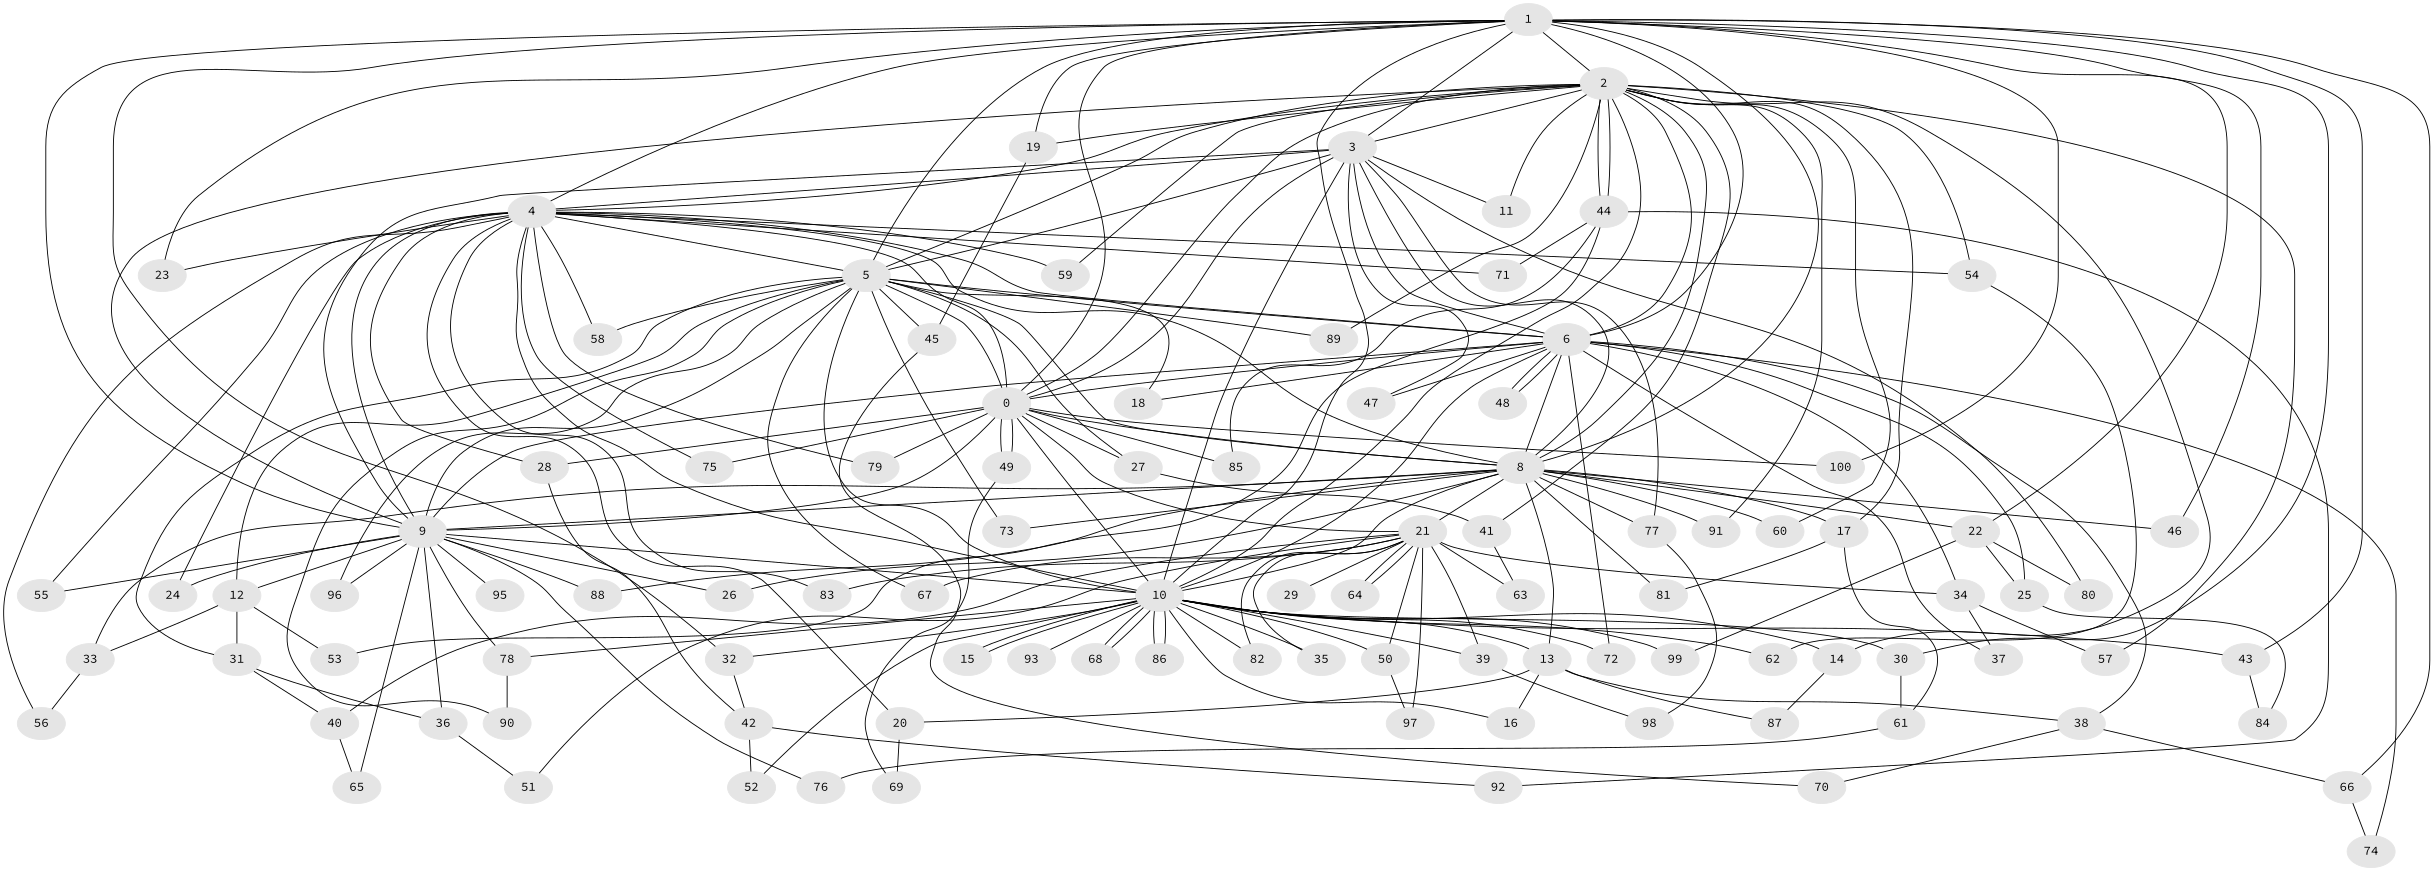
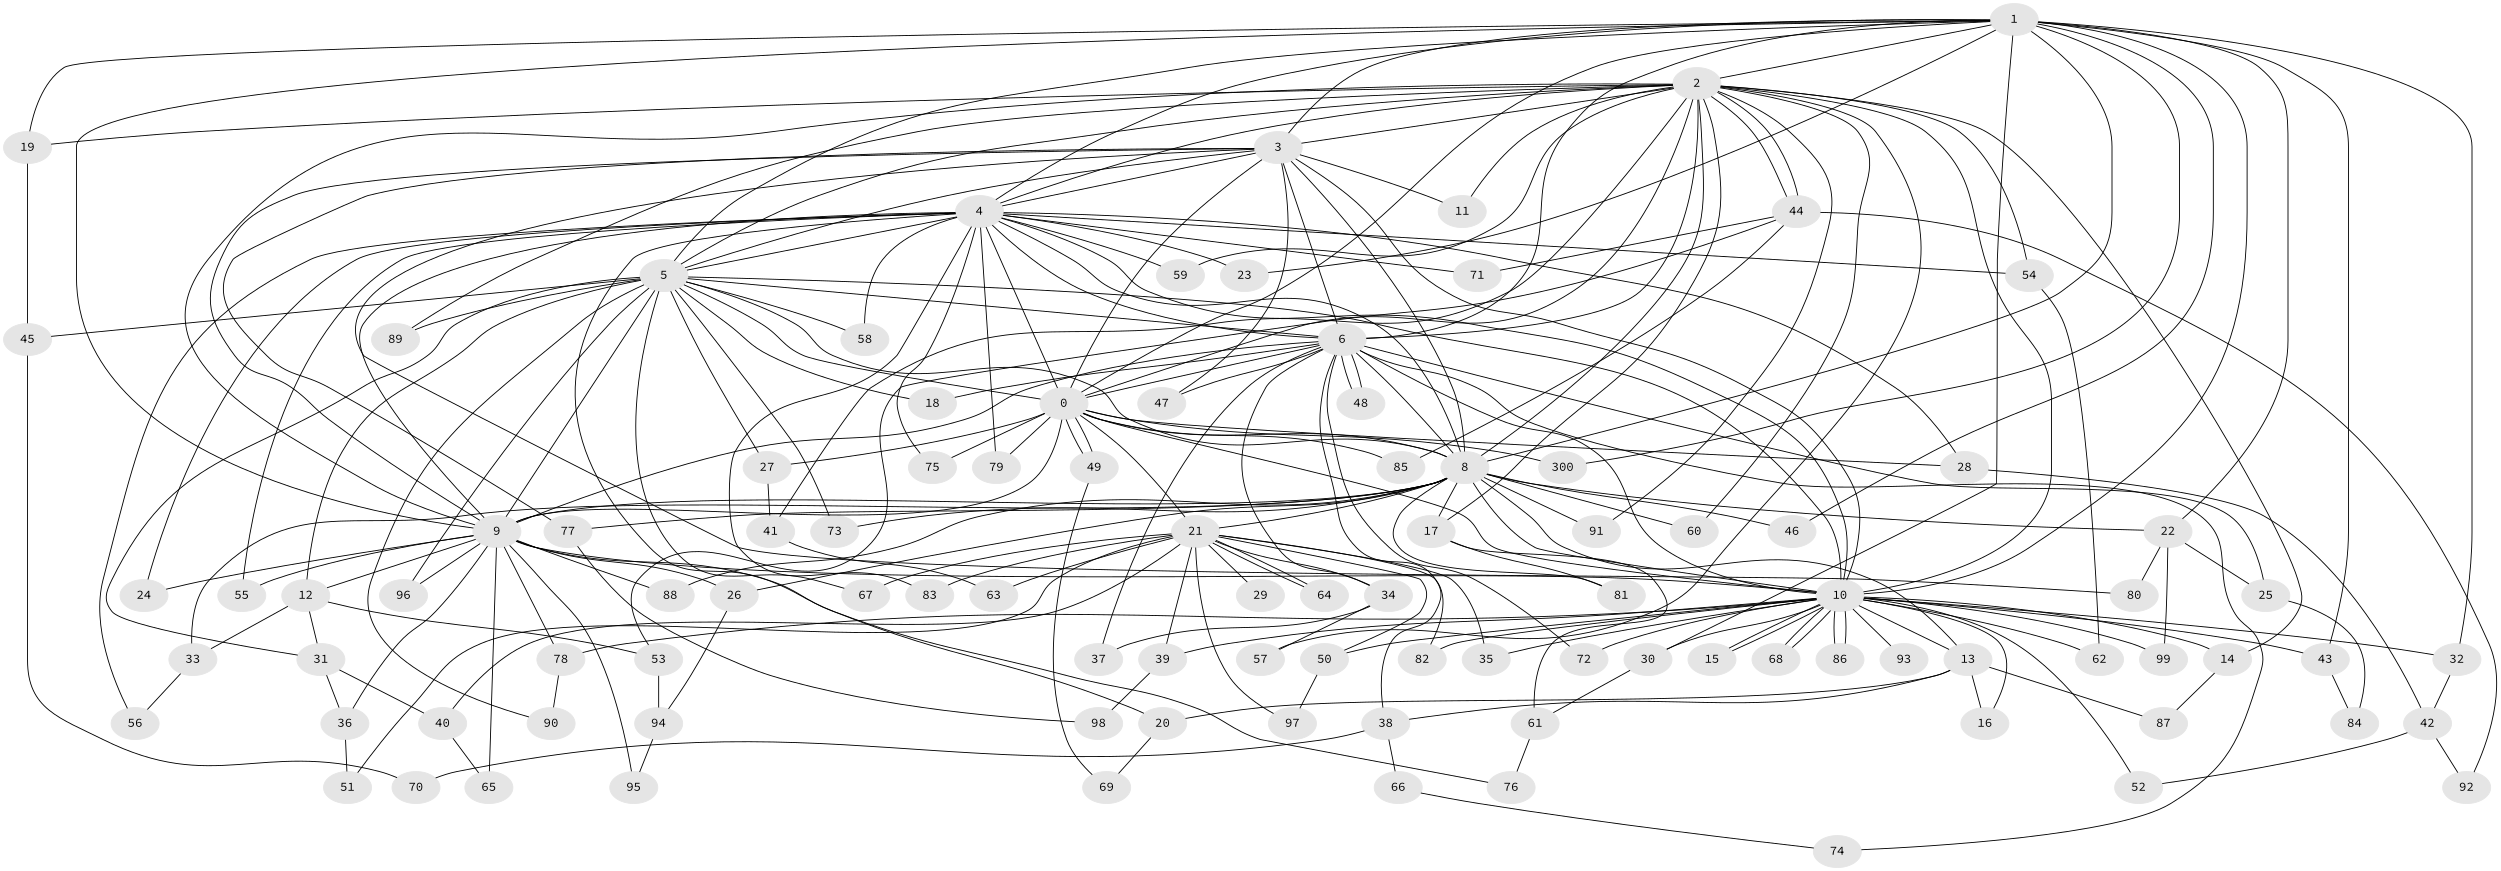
edge "1" -- "66": removed
node "100": label "100" -> "300"
node "94": added
